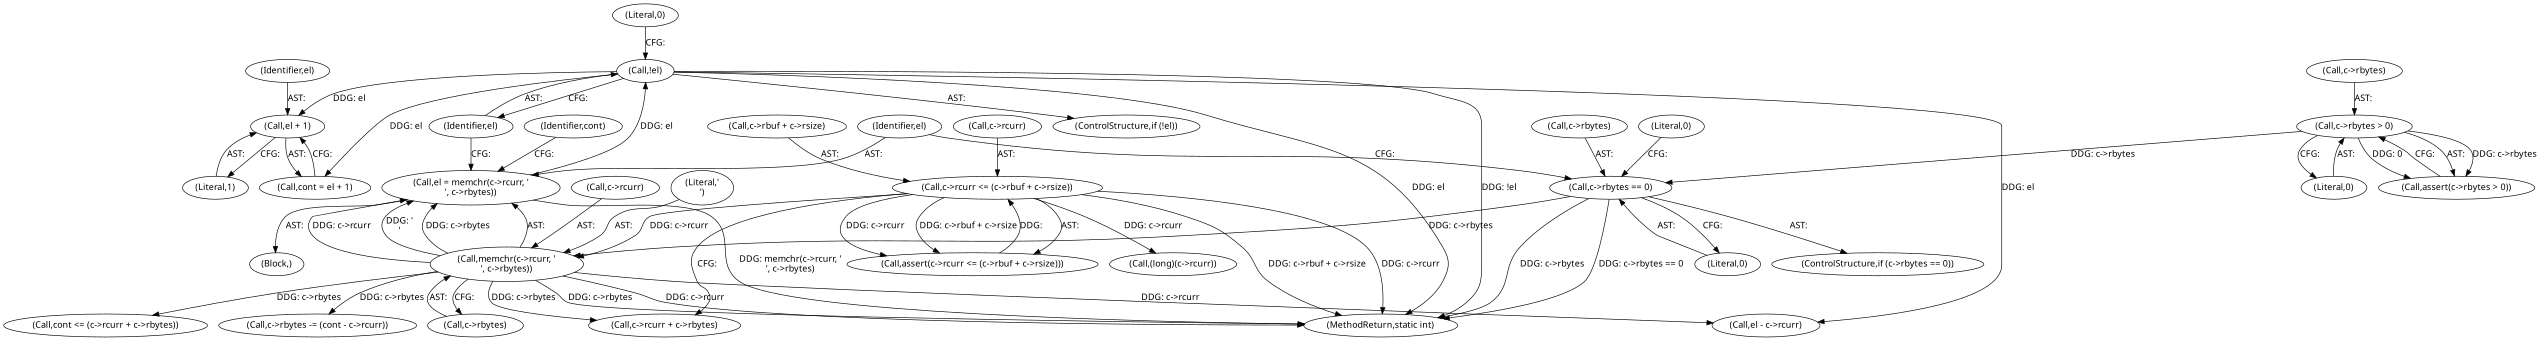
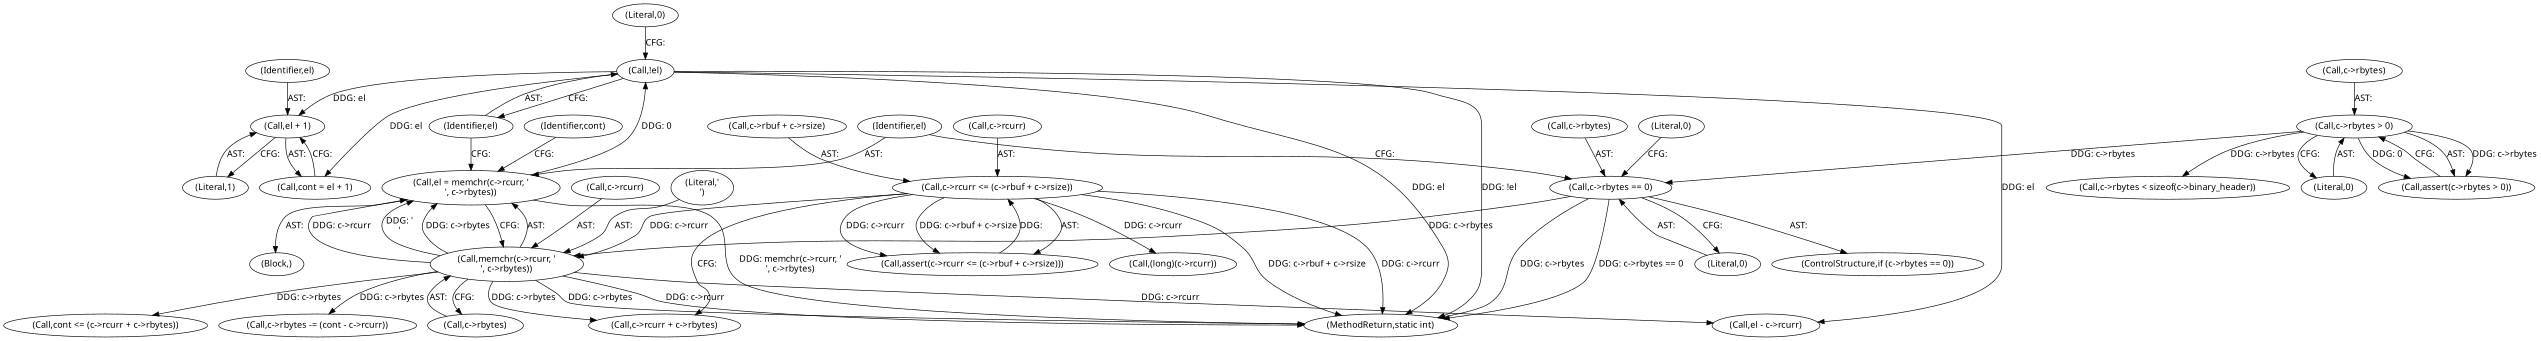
edge "(Call,el = memchr(c->rcurr, ' ', c->rbytes))" -> "(Call,!el)": label "DDG: el" -> "DDG: 0"
node "(ControlStructure,if (!el))": removed
node "(Call,c->rbytes < sizeof(c->binary_header))": added
edge "(Call,el = memchr(c->rcurr, ' ', c->rbytes))" -> "(Call,memchr(c->rcurr, ' ', c->rbytes))": added, label "CFG:"
